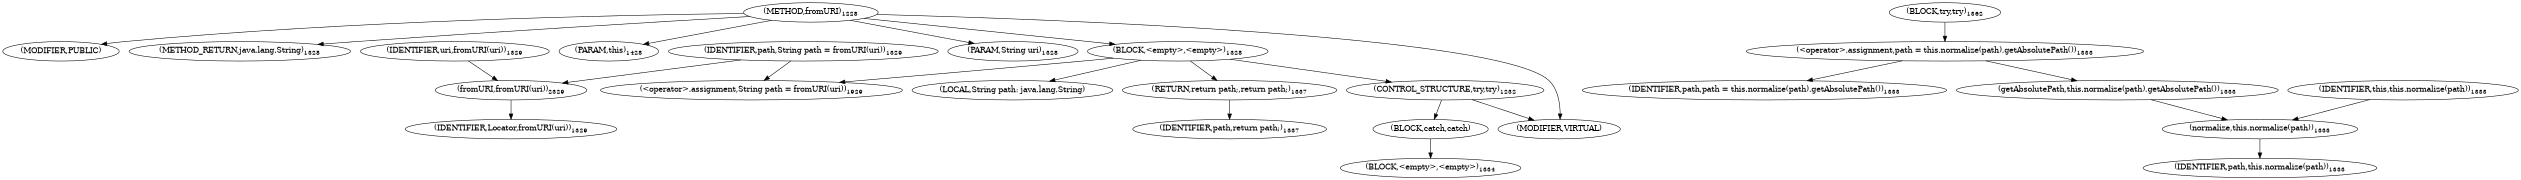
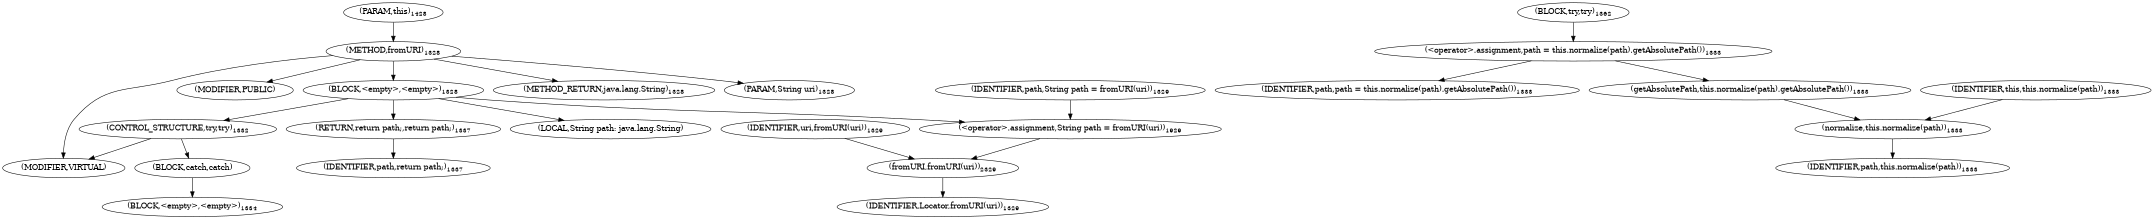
node "(METHOD,fromURI)": text "1228" -> "1328"
edge "(METHOD,fromURI)" -> "(PARAM,this)": reversed
edge "(IDENTIFIER,path,String path = fromURI(uri))" -> "(fromURI,fromURI(uri))": now "(<operator>.assignment,String path = fromURI(uri))" -> "(fromURI,fromURI(uri))"
node "(CONTROL_STRUCTURE,try,try)": text "1232" -> "1332"
